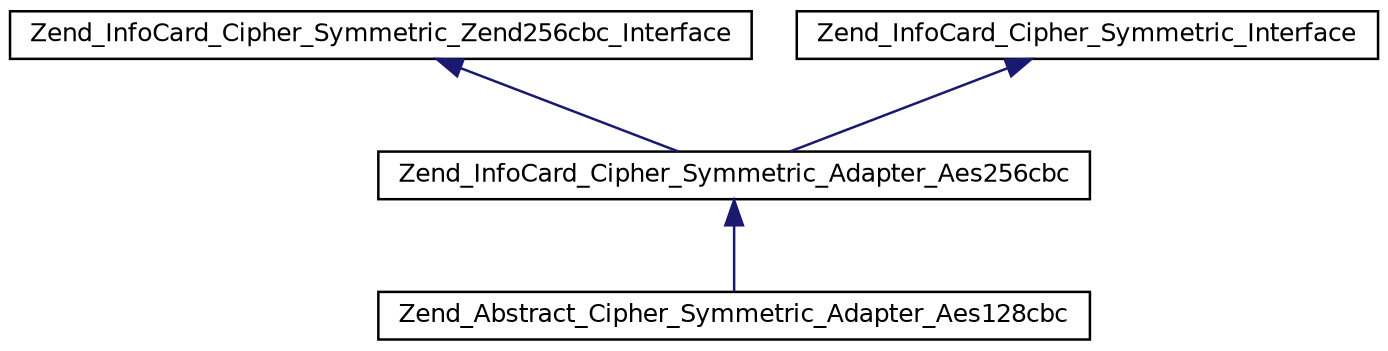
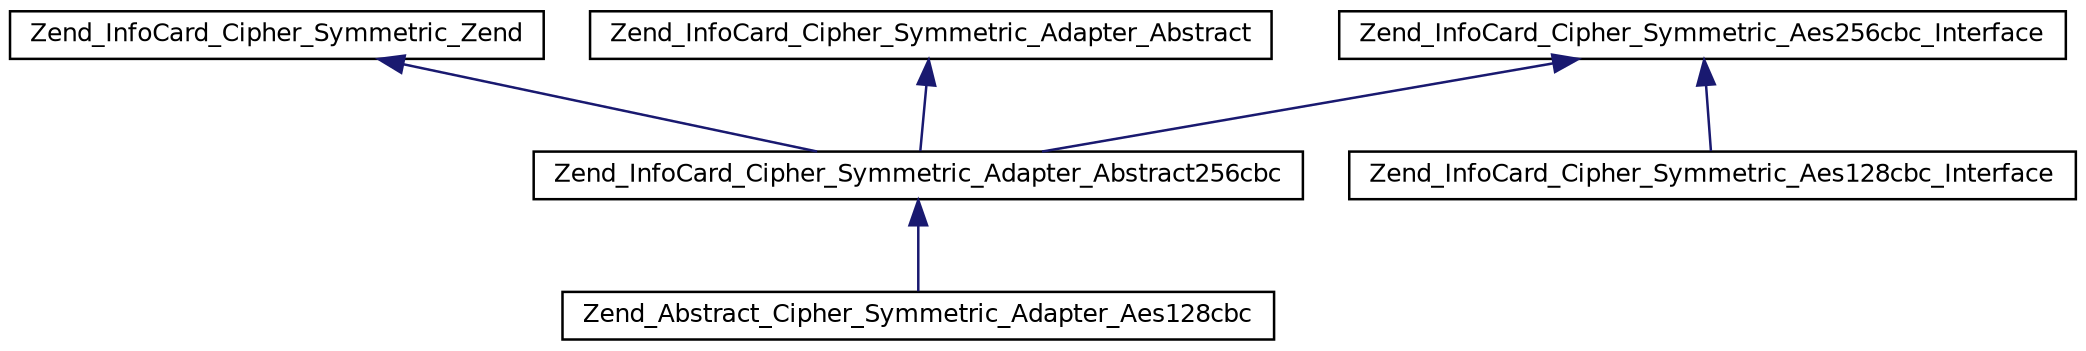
node "Zend_InfoCard_Cipher_Symmetric_Zend256cbc_Interface": label "Zend_InfoCard_Cipher_Symmetric_Zend256cbc_Interface" -> "Zend_InfoCard_Cipher_Symmetric_Aes256cbc_Interface"
node "Zend_InfoCard_Cipher_Symmetric_Adapter_Abstract": added
node "Zend_InfoCard_Cipher_Symmetric_Interface": label "Zend_InfoCard_Cipher_Symmetric_Interface" -> "Zend_InfoCard_Cipher_Symmetric_Zend"
node "Zend_InfoCard_Cipher_Symmetric_Adapter_Aes256cbc": label "Zend_InfoCard_Cipher_Symmetric_Adapter_Aes256cbc" -> "Zend_InfoCard_Cipher_Symmetric_Adapter_Abstract256cbc"
node "Zend_InfoCard_Cipher_Symmetric_Aes128cbc_Interface": added
